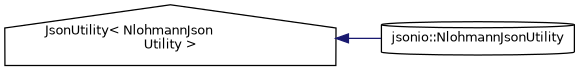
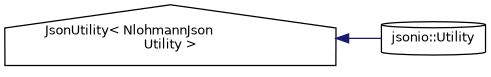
node "jsonio::NlohmannJsonUtility": label "jsonio::NlohmannJsonUtility" -> "jsonio::Utility"
